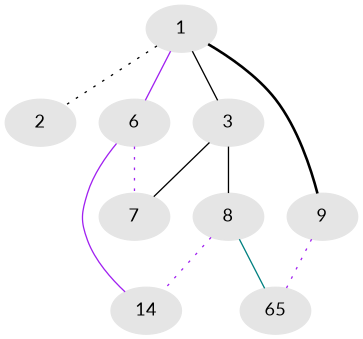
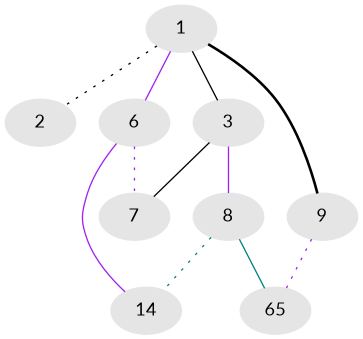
edge "3" -- "8": color black -> purple
edge "8" -- "14": color purple -> teal
